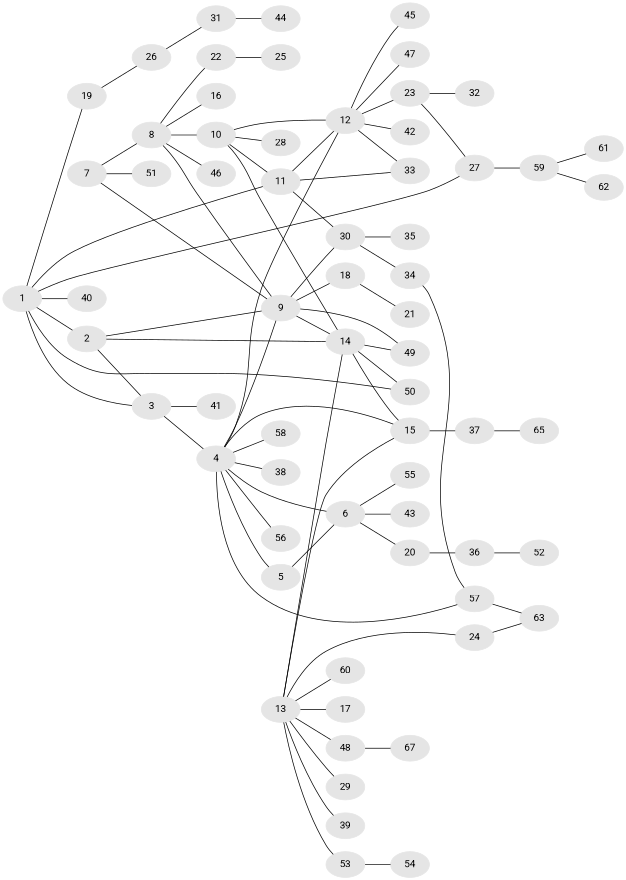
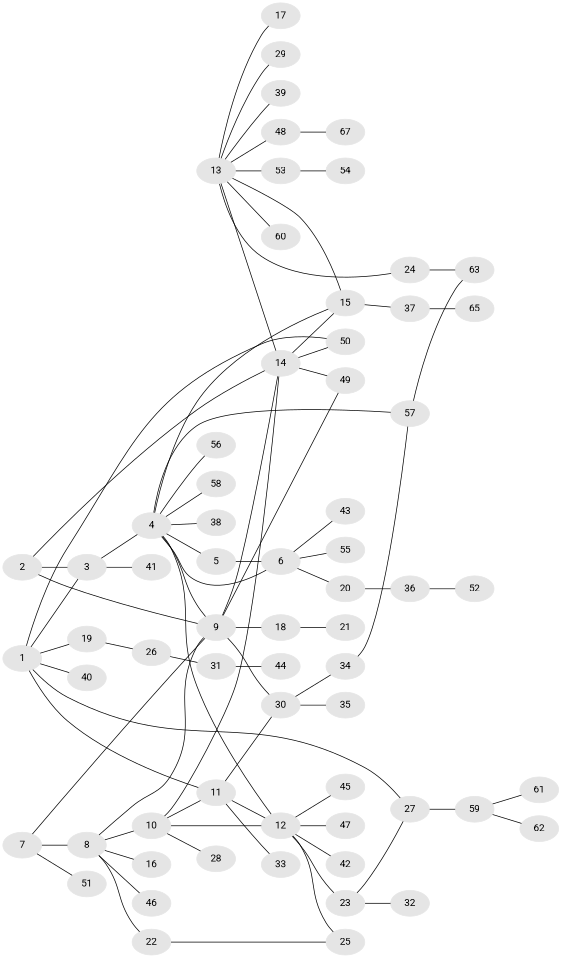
edge "12" -- "33": now "12" -- "25"
edge "1" -- "2": removed
